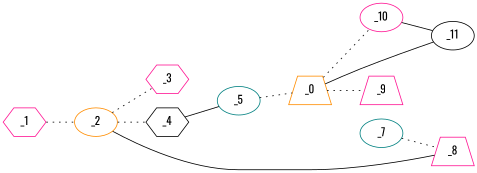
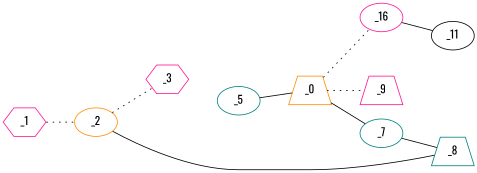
node "_10": label "_10" -> "_16"
edge "_11" -- "_0": now "_7" -- "_0"
edge "_0" -- "_5": style dotted -> solid
node "_4": removed
edge "_7" -- "_8": style dotted -> solid
node "_8": color deeppink -> teal
